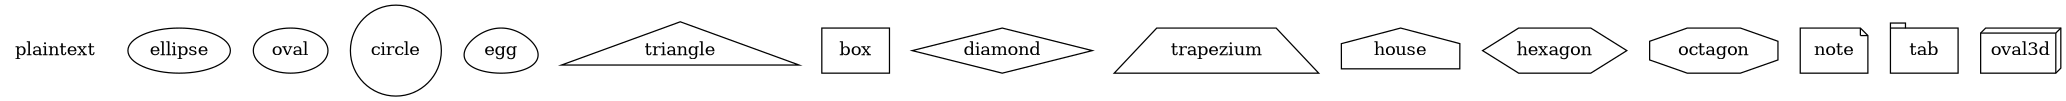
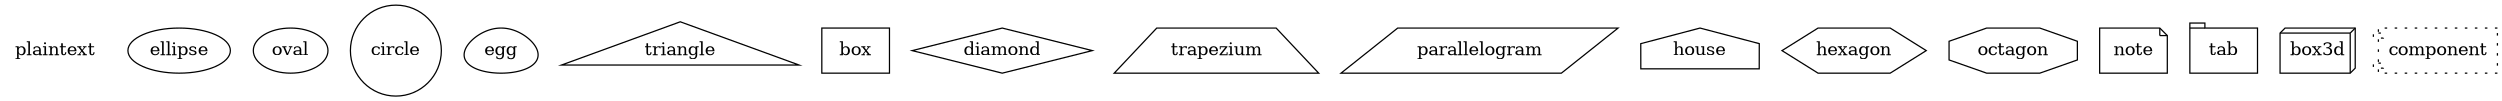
node "parallelogram": added
node "oval3d": label "oval3d" -> "box3d"
node "component": added
